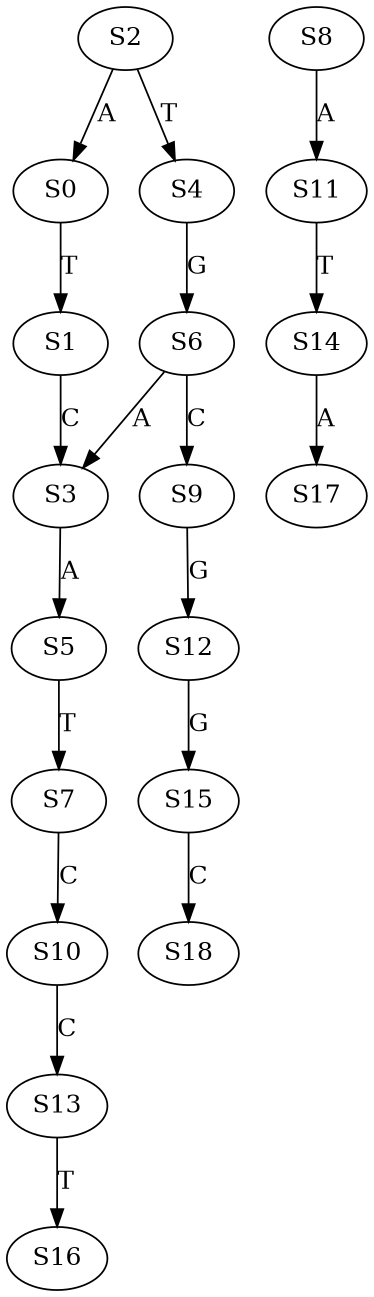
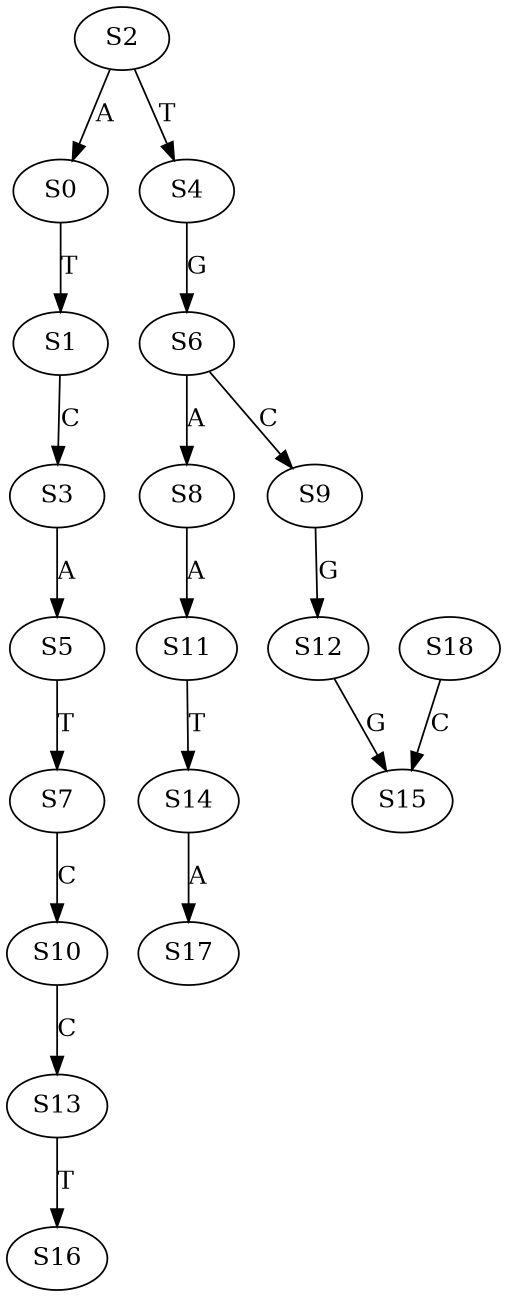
edge "S6" -> "S3": now "S6" -> "S8"
edge "S15" -> "S18": reversed
